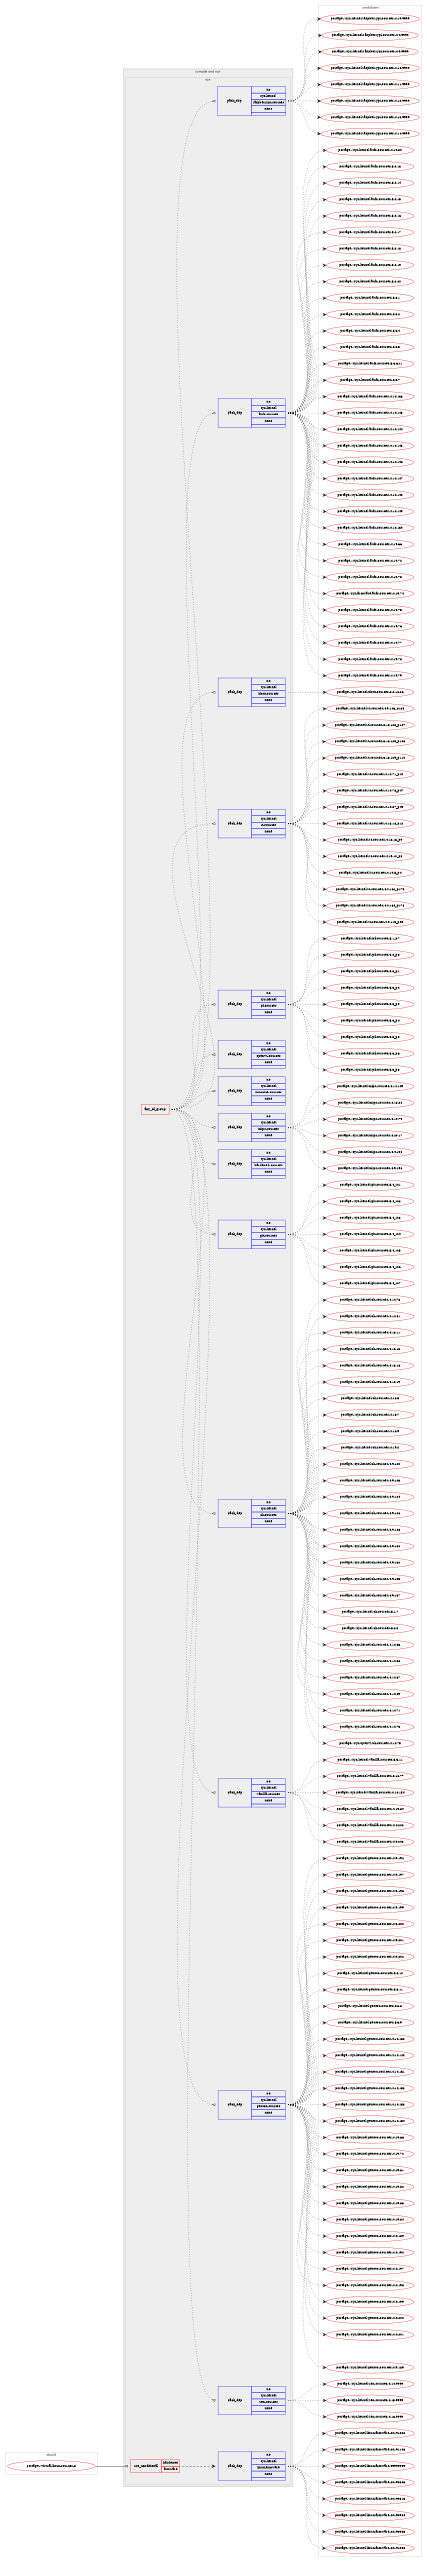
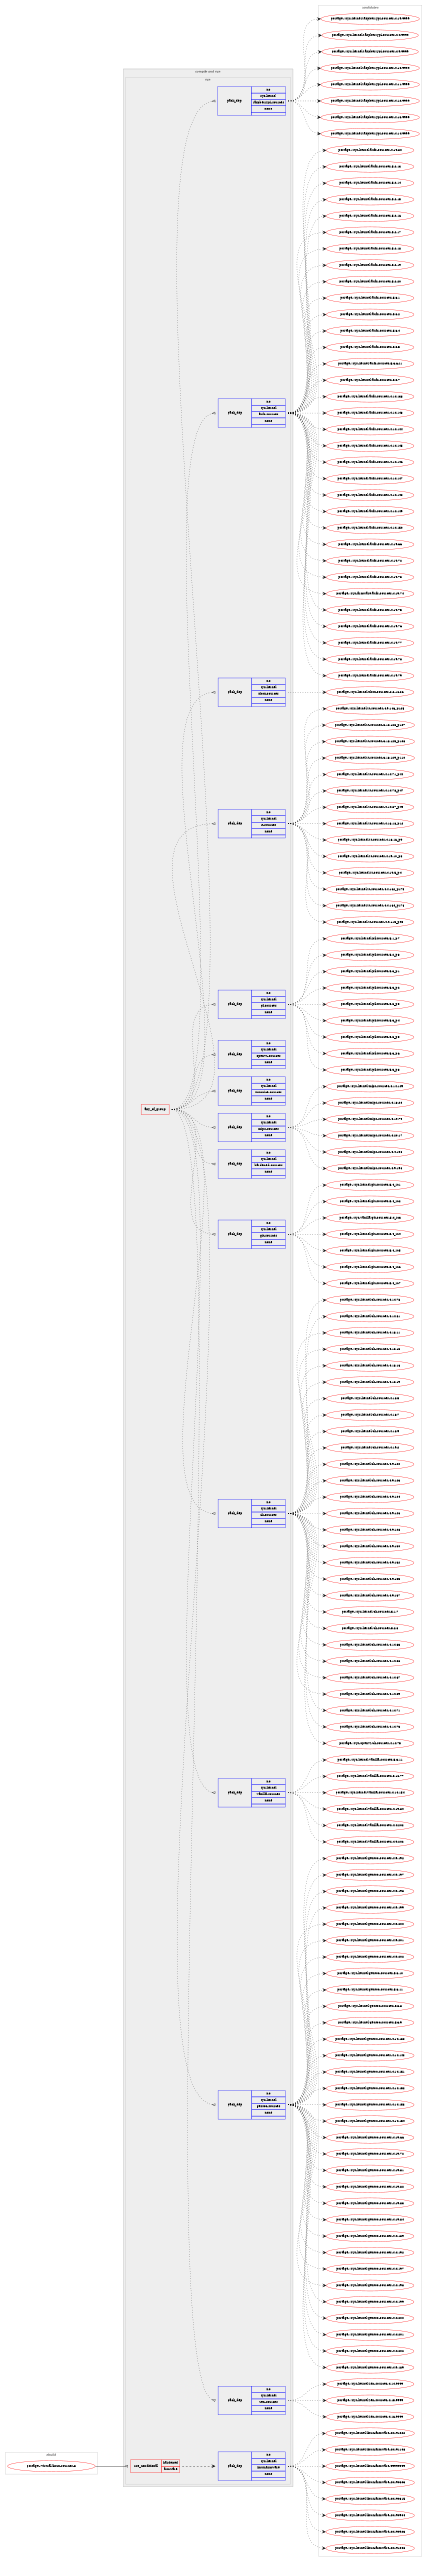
node "portage://sys-kernel/git-sources-5.4_rc3": label "portage://sys-kernel/git-sources-5.4_rc3" -> "portage://sys-vanilla/git-sources-5.4_rc3"
node "portage://sys-kernel/gentoo-sources-4.4.202": added
